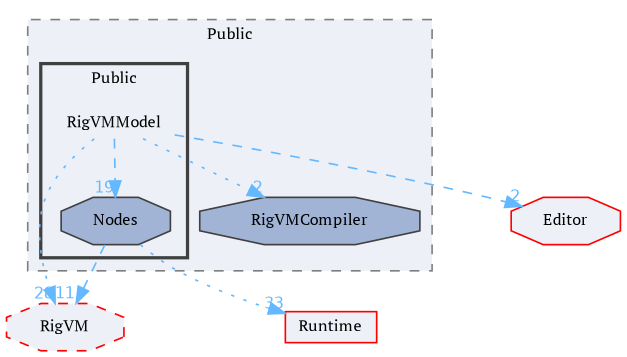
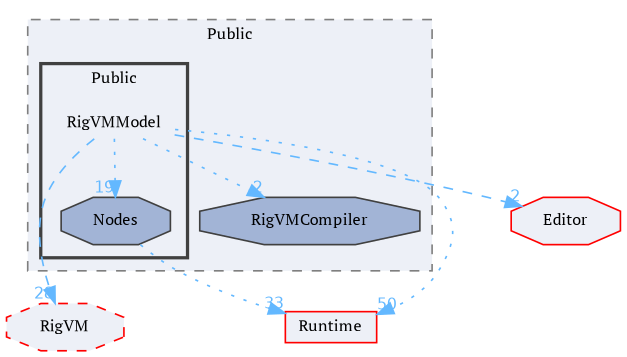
edge "RigVMModel" -> "Runtime": added
edge "RigVMModel" -> "Nodes": style dashed -> dotted
edge "RigVMModel" -> "RigVM": style dotted -> dashed
edge "Nodes" -> "RigVM": removed
